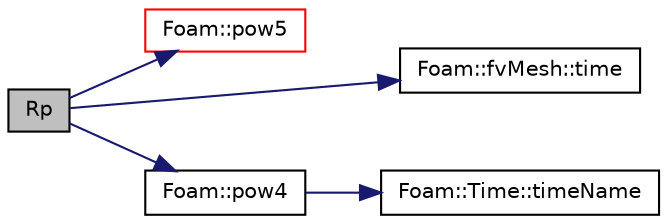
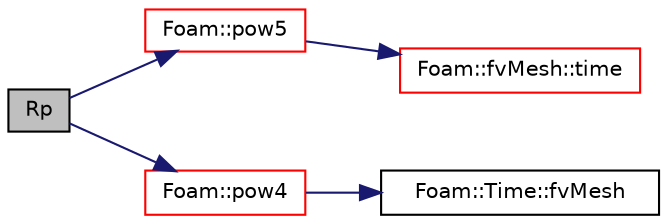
node "Foam::fvMesh::time": color black -> red
edge "Rp" -> "Foam::fvMesh::time": now "Foam::pow5" -> "Foam::fvMesh::time"
node "Foam::pow4": color black -> red
node "Foam::Time::timeName": label "Foam::Time::timeName" -> "Foam::Time::fvMesh"
